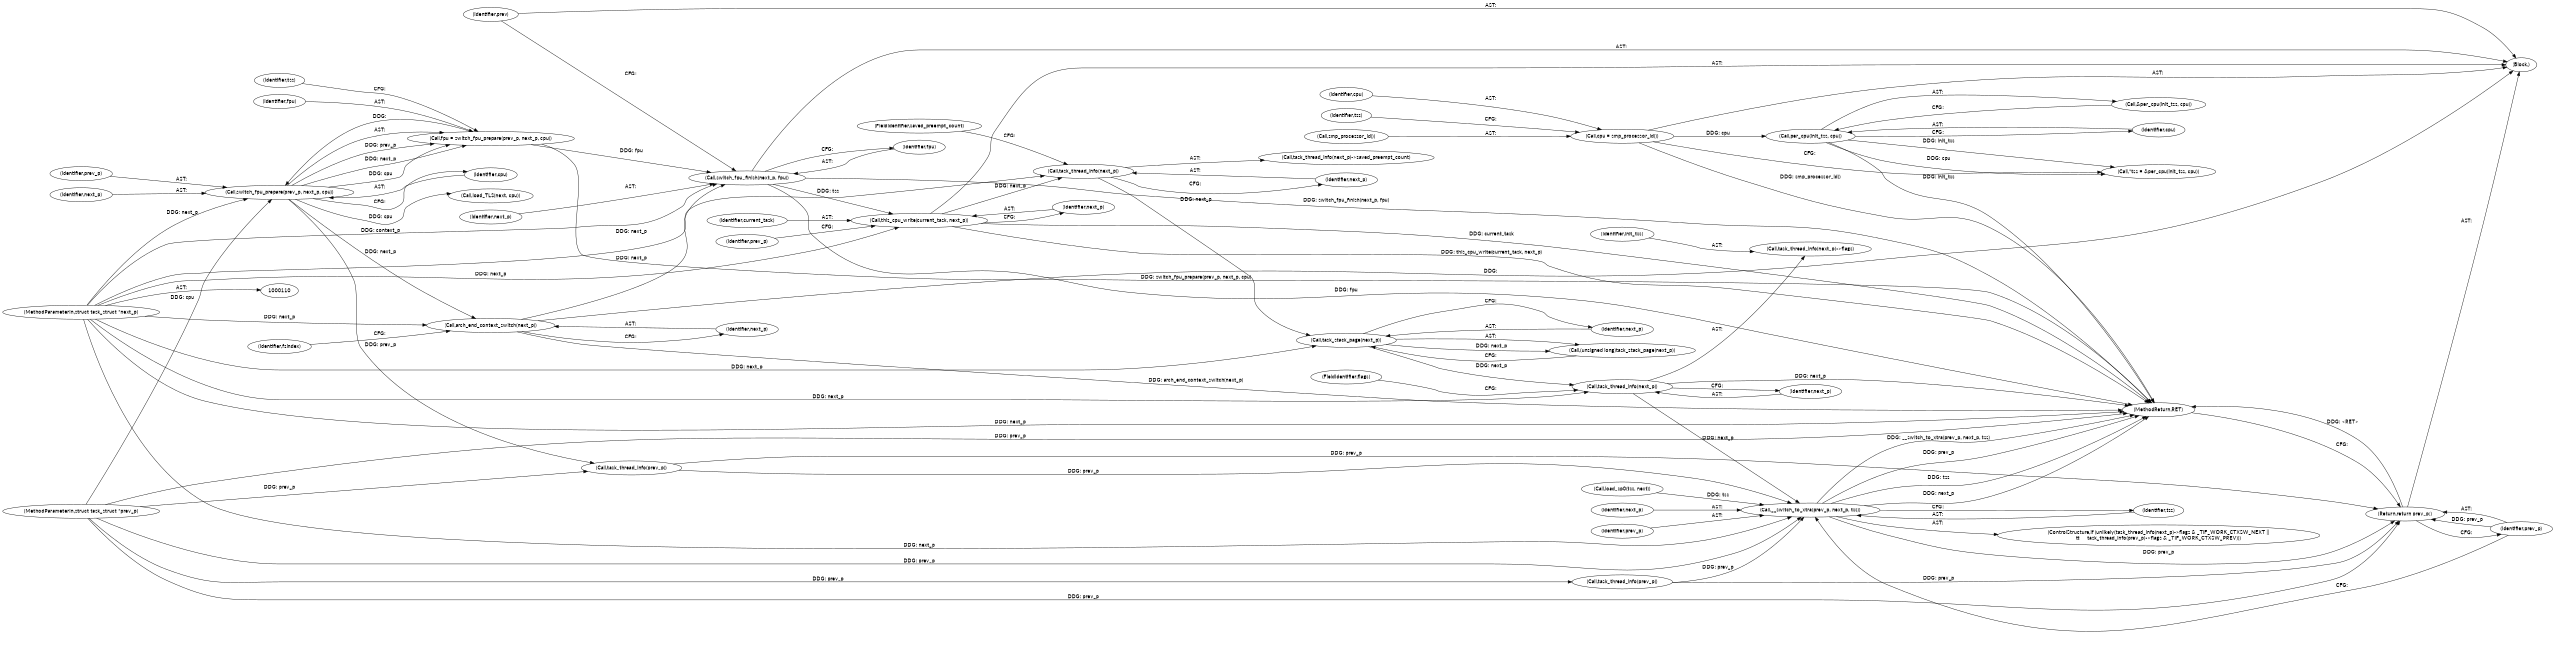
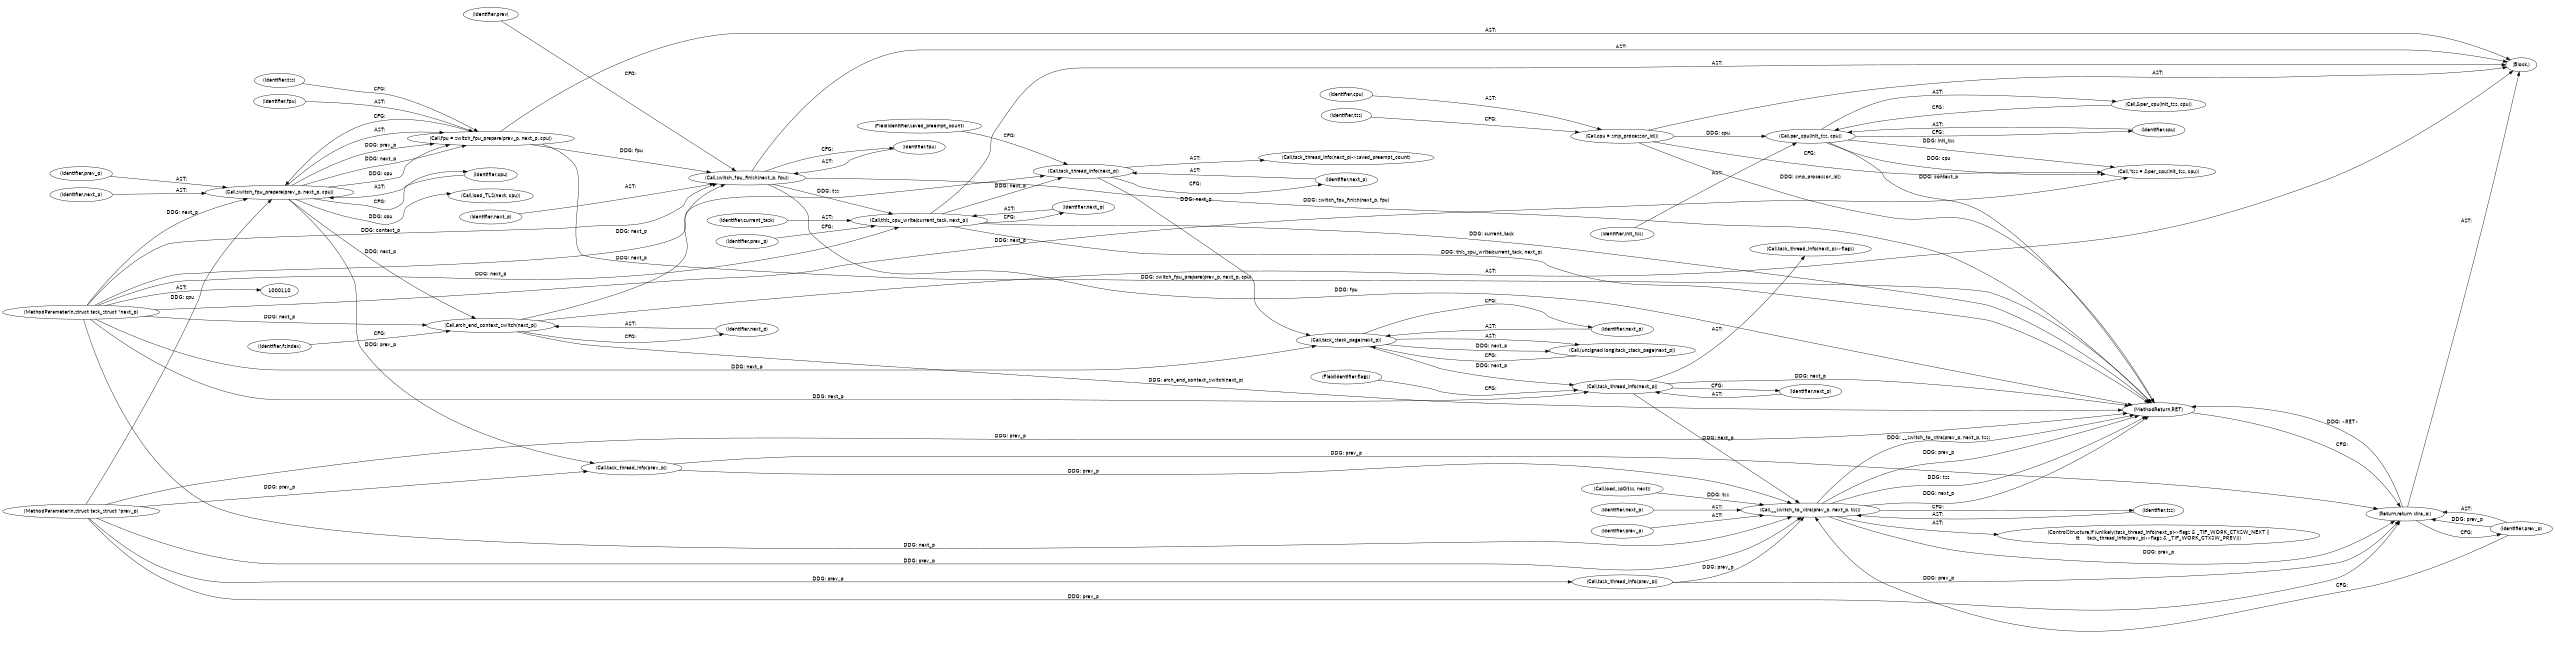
edge "(Identifier,prev)" -> "(Block,)": now "(Call,fpu = switch_fpu_prepare(prev_p, next_p, cpu))" -> "(Block,)"
edge "(Call,fpu = switch_fpu_prepare(prev_p, next_p, cpu))" -> "(Call,switch_fpu_prepare(prev_p, next_p, cpu))": label "DDG: " -> "CFG: "
node "(Call,smp_processor_id())": removed
edge "(Call,per_cpu(init_tss, cpu))" -> "(MethodReturn,RET)": label "DDG: init_tss" -> "DDG: context_p"
edge "(Identifier,init_tss)" -> "(Call,task_thread_info(next_p)->flags)": now "(Identifier,init_tss)" -> "(Call,per_cpu(init_tss, cpu))"
edge "(Call,arch_end_context_switch(next_p))" -> "(Block,)": label "DDG: " -> "AST: "
edge "(MethodParameterIn,struct task_struct *next_p)" -> "(MethodReturn,RET)": now "(MethodParameterIn,struct task_struct *next_p)" -> "(Call,*tss = &per_cpu(init_tss, cpu))"
node "(Return,return prev_p;)": label "(Return,return prev_p;)" -> "(Return,return xtra_p;)"
